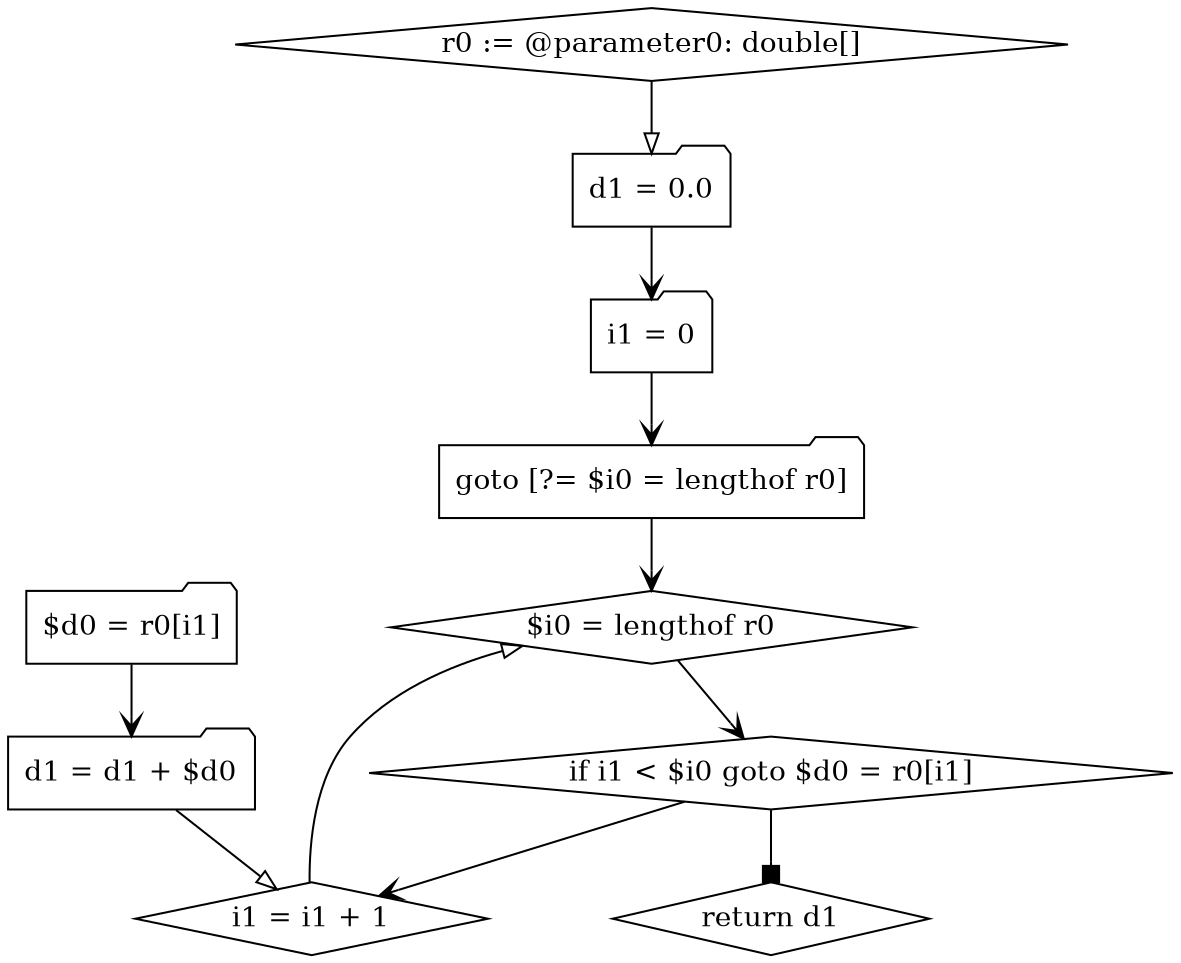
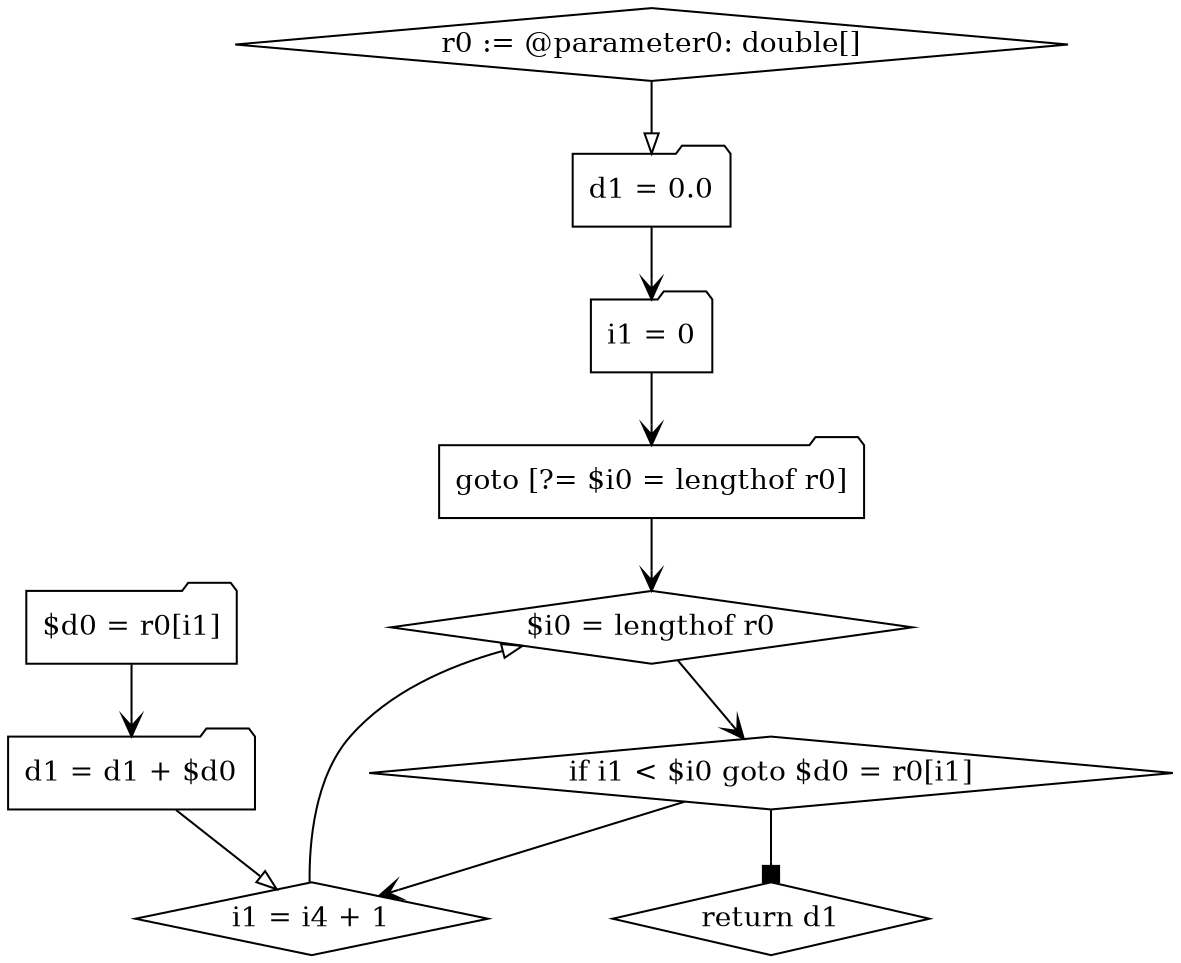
node "i1 = i1 + 1": label "i1 = i1 + 1" -> "i1 = i4 + 1"
